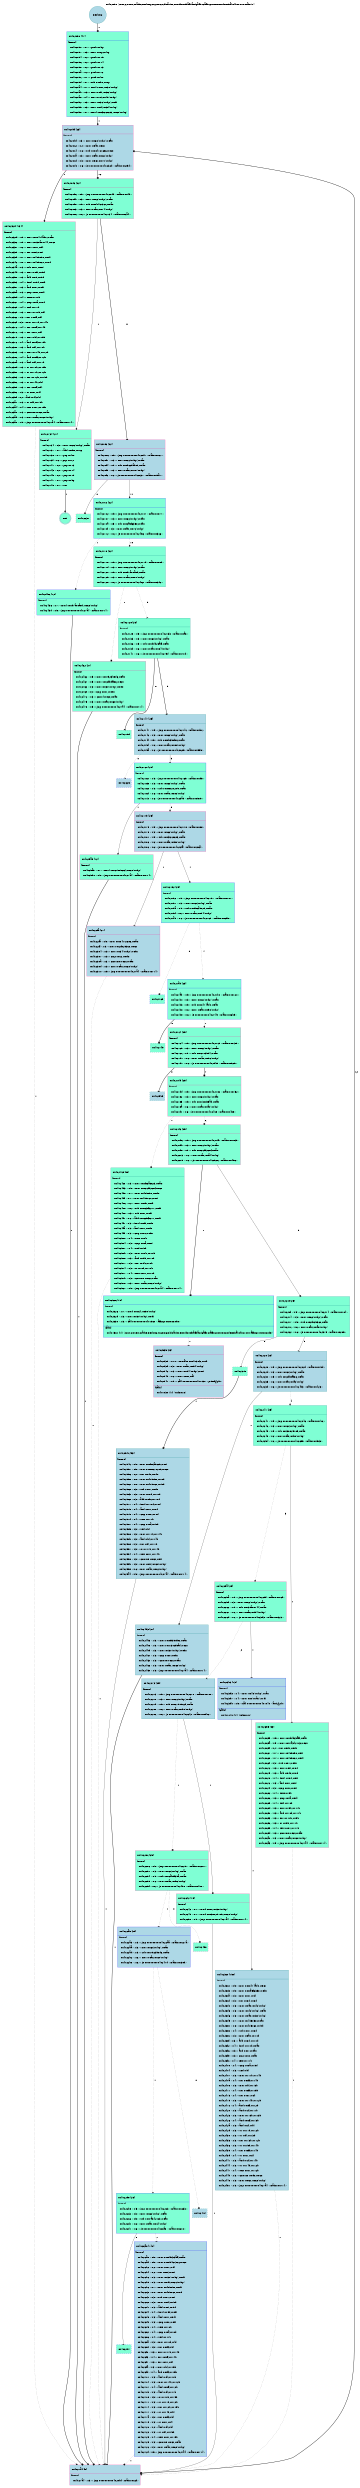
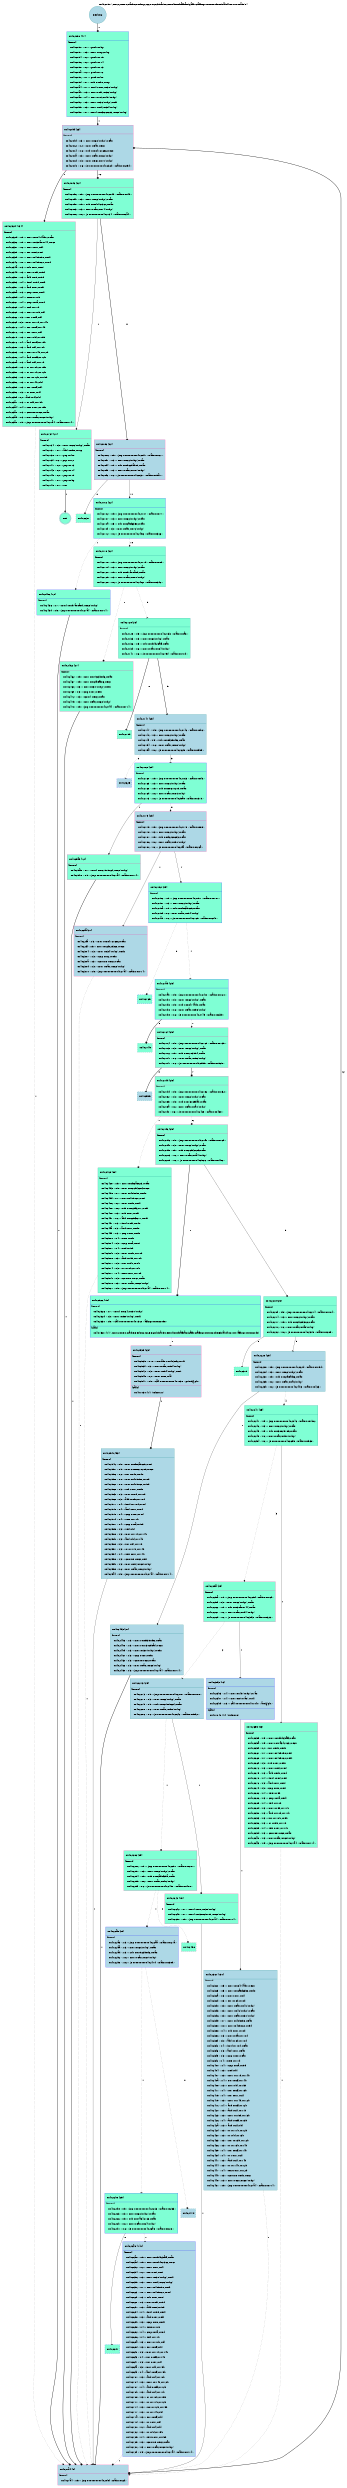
edge "0x402315" -> "0x40254c [93]": now "0x402535 [23]" -> "0x40254c [93]"
edge "0x40228c [25]" -> "0x4022a5 [25]": arrowhead tee -> box
